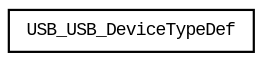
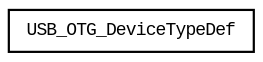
node "USB_USB_DeviceTypeDef": label "USB_USB_DeviceTypeDef" -> "USB_OTG_DeviceTypeDef"
